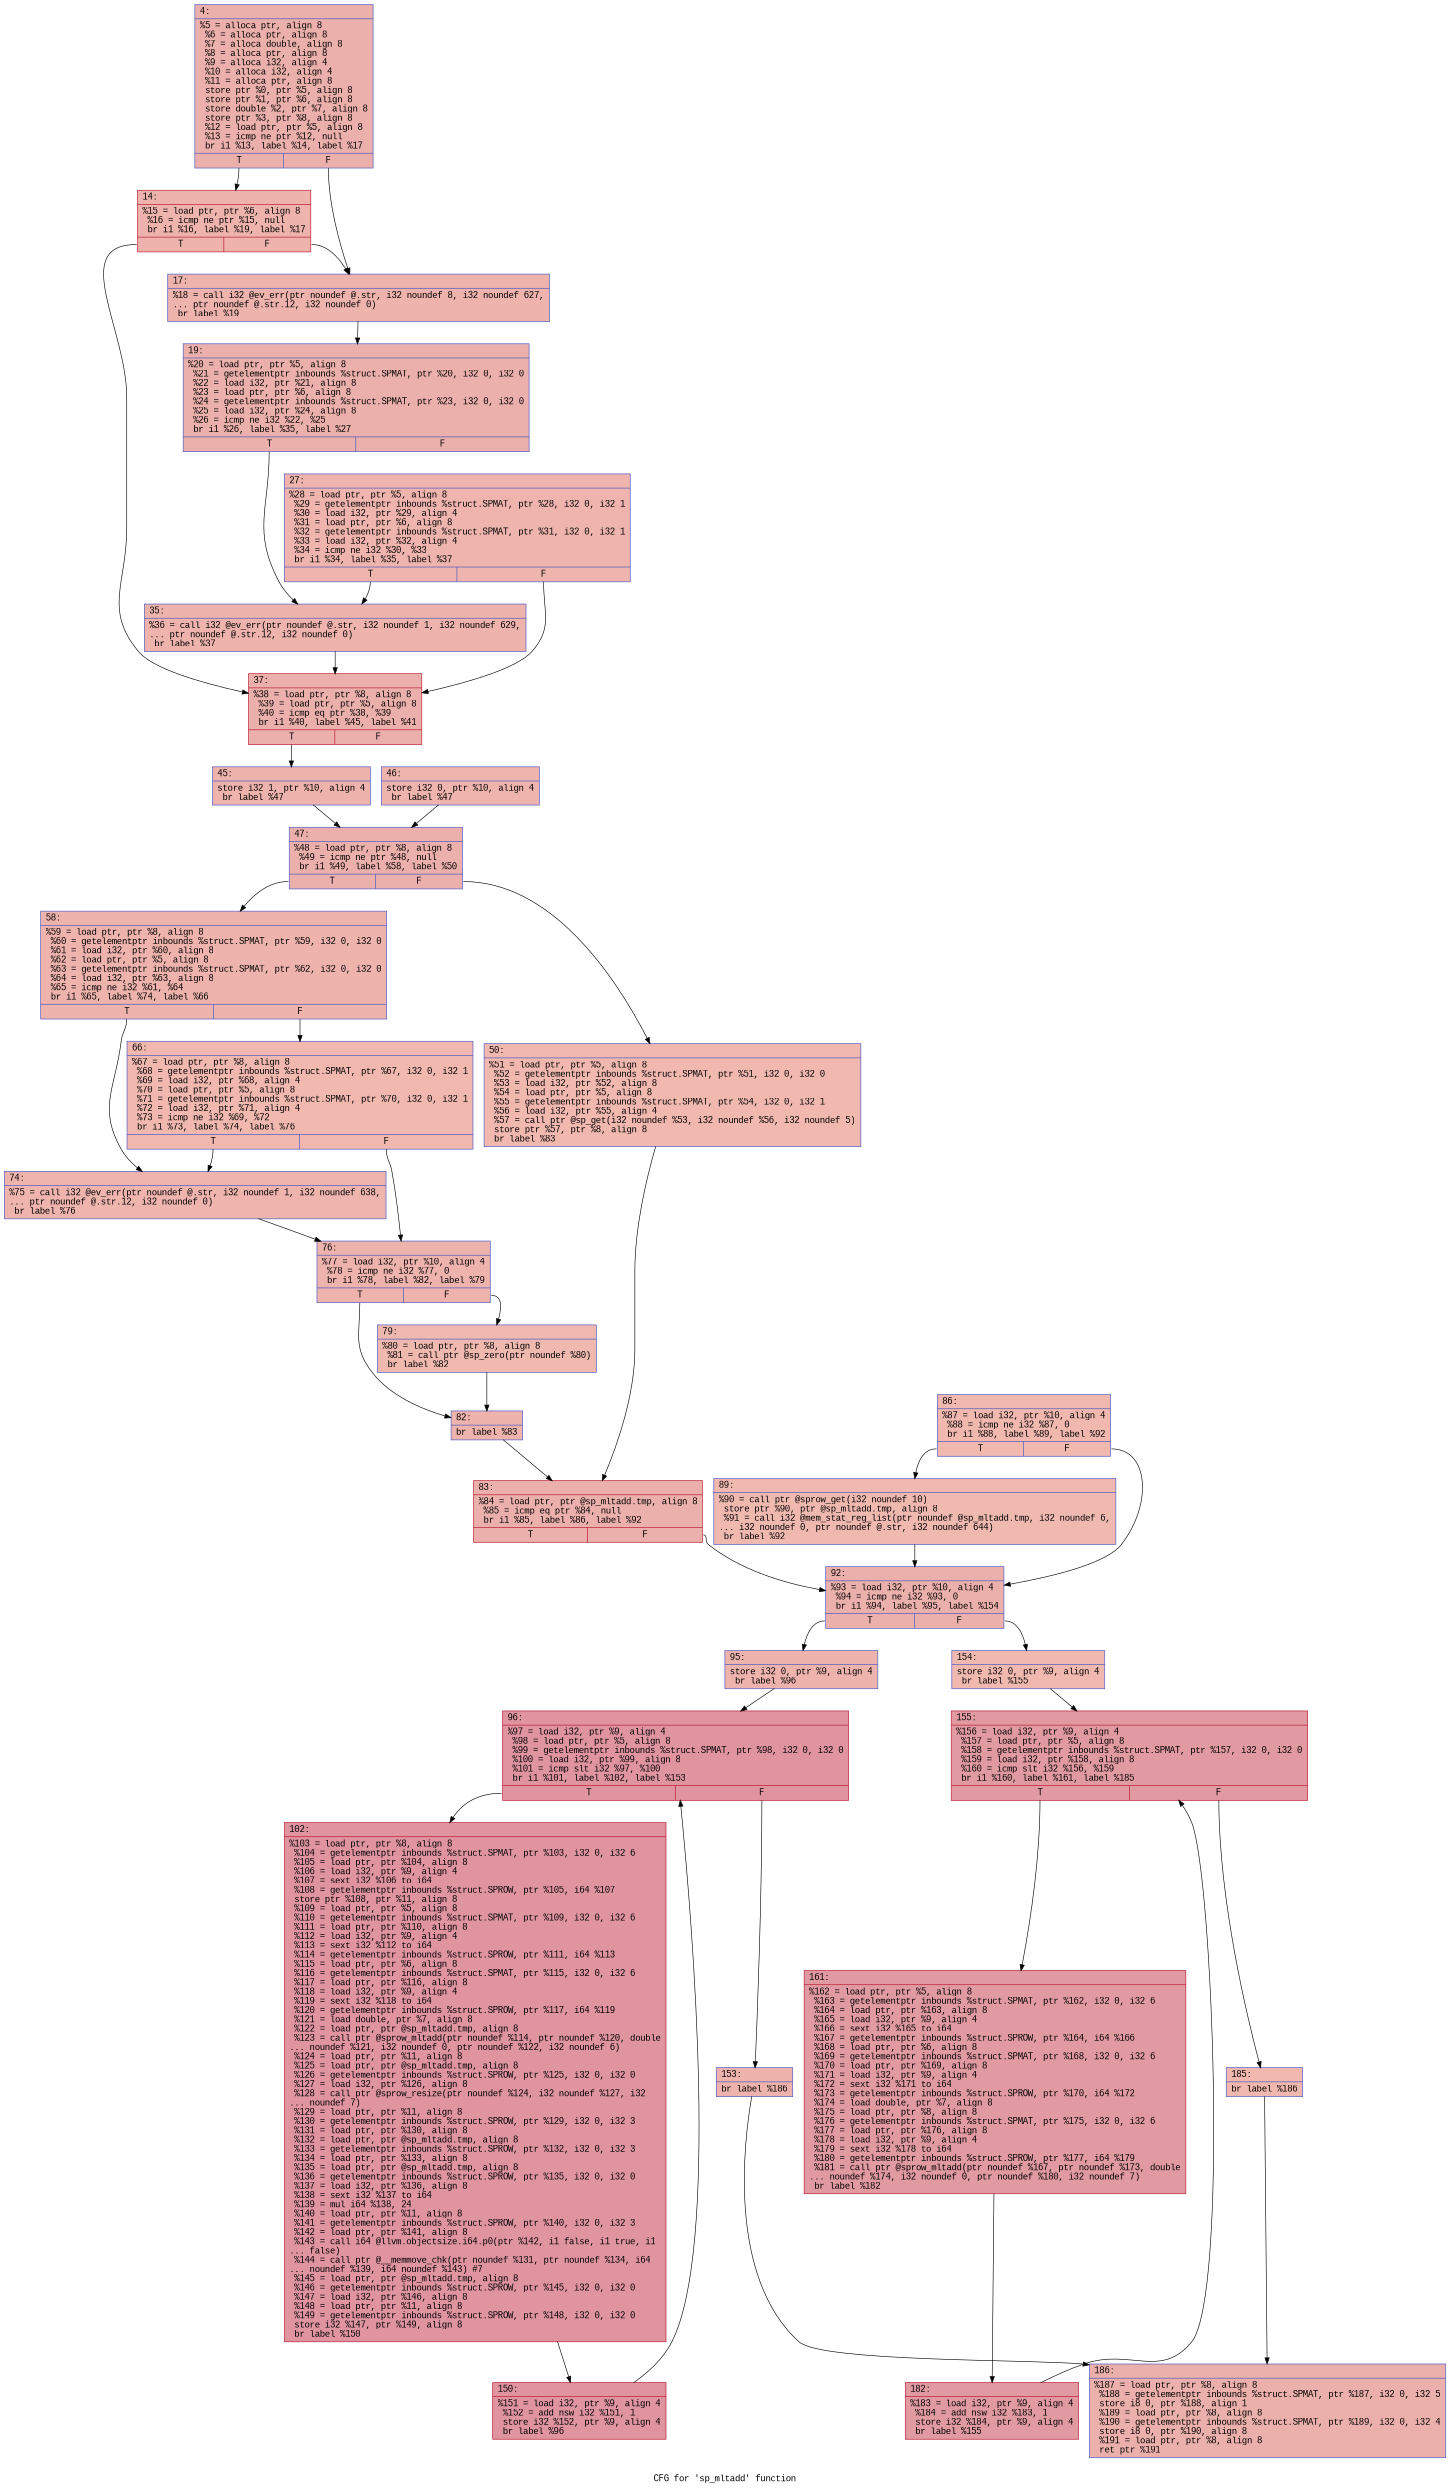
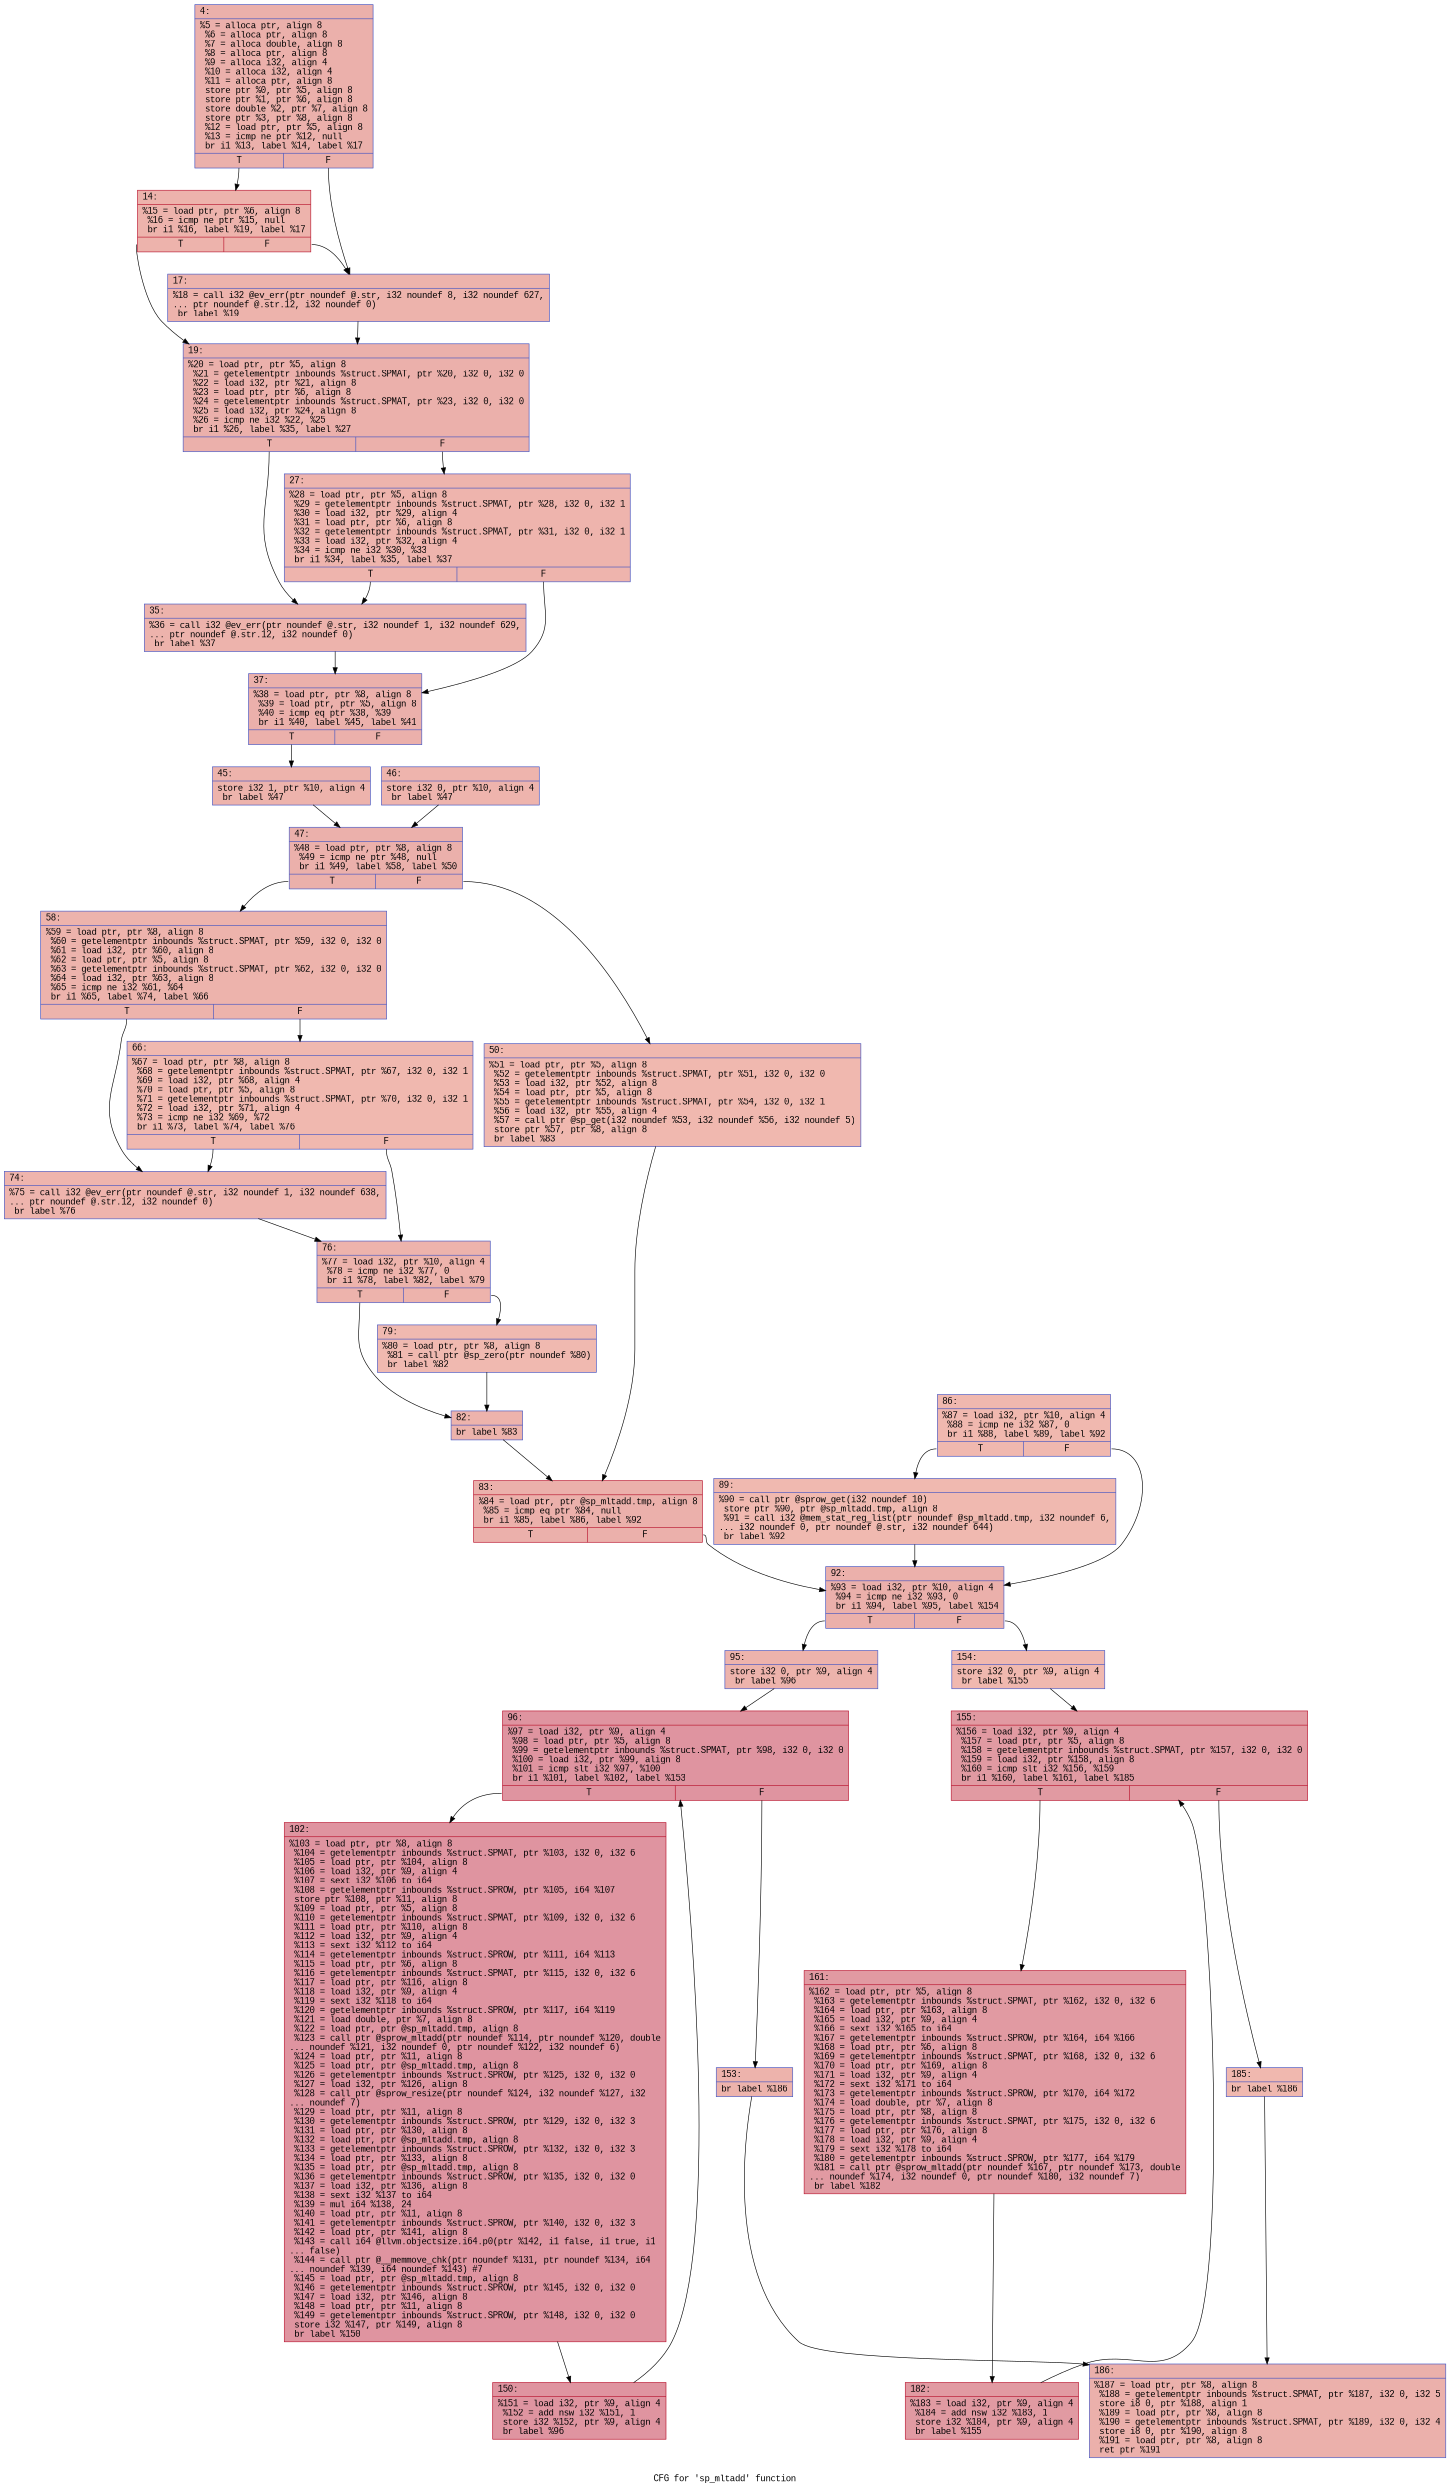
edge "19:" -> "27:": added
edge "14:" -> "37:": now "14:" -> "19:"
node "37:": color #b70d28ff -> #3d50c3ff
